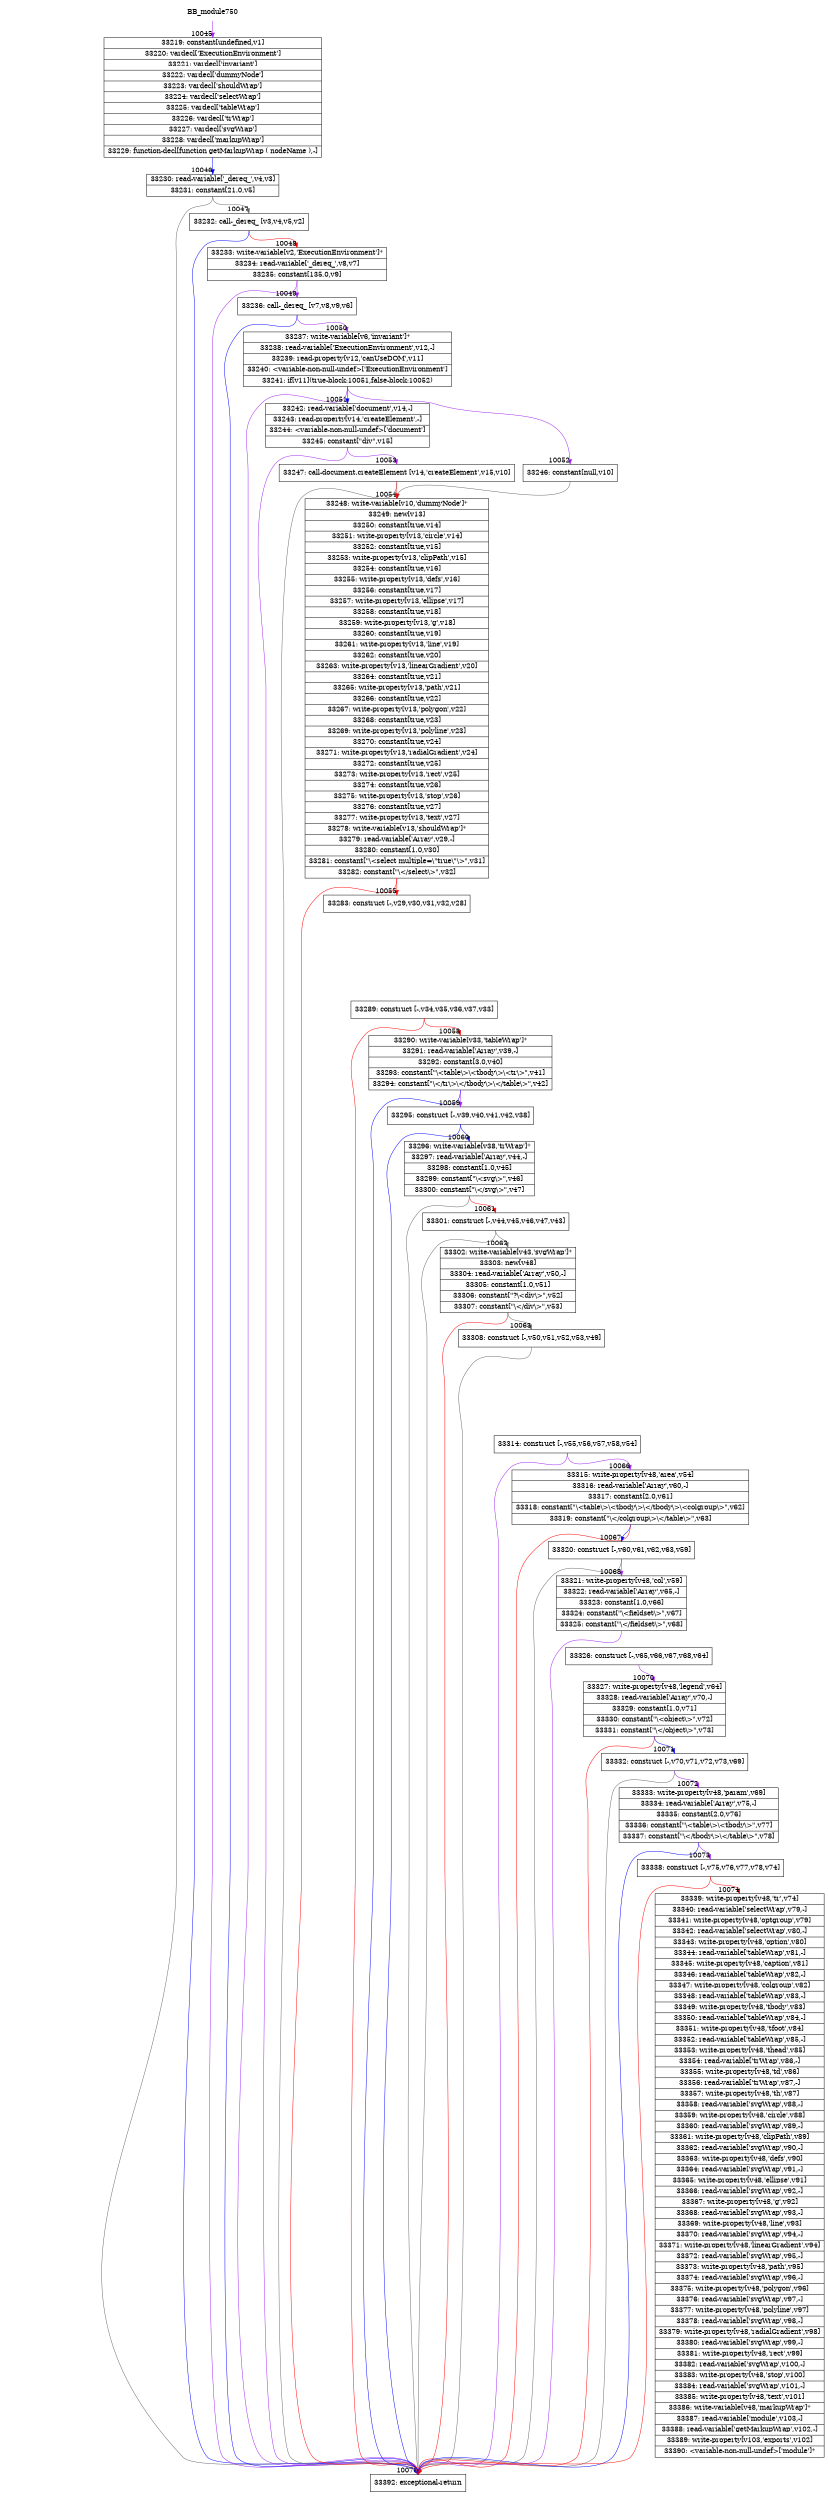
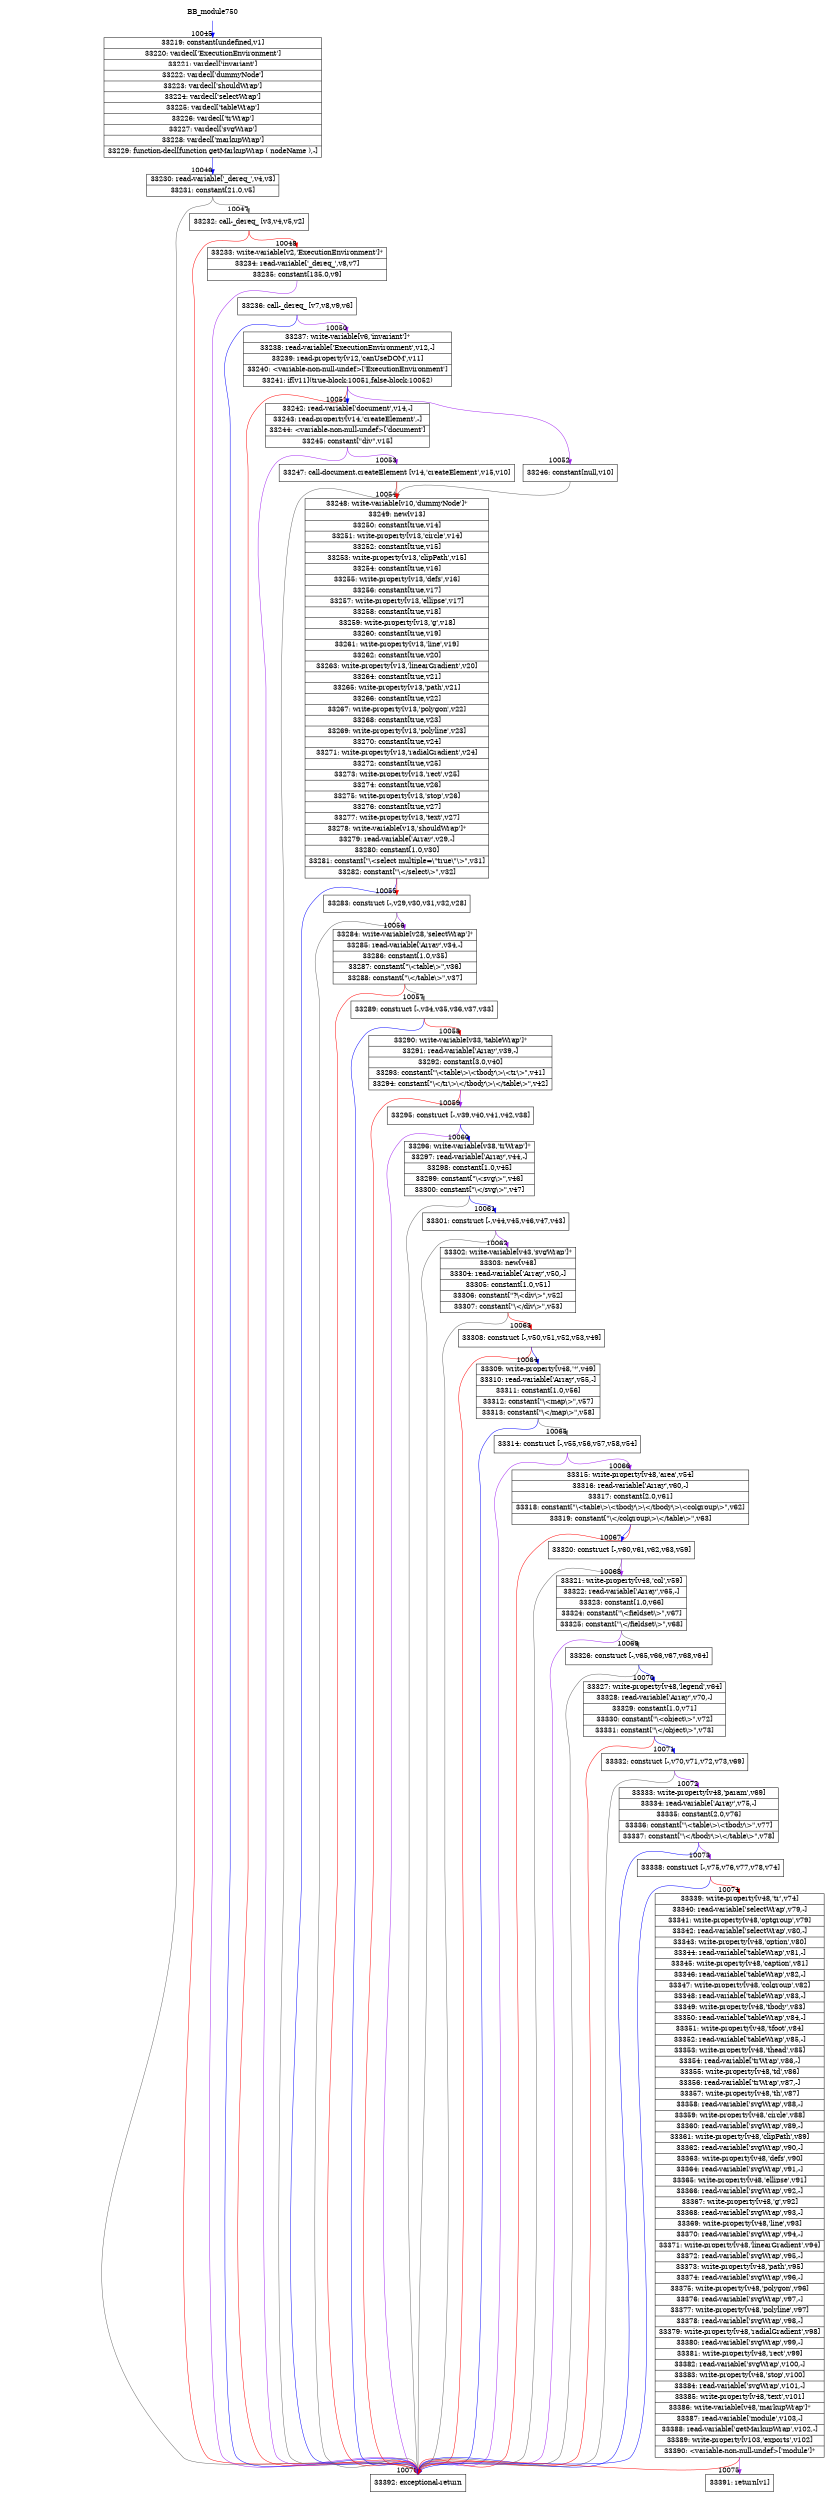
edge "BB_module750" -> "33219: constant[undefined,v1]": color purple -> blue
edge "33233: write-variable[v2,'ExecutionEnvironment']*" -> "33236: call-_dereq_ [v7,v8,v9,v6]": removed
node "33284: write-variable[v28,'selectWrap']*": added
edge "33296: write-variable[v38,'trWrap']*" -> "33301: construct [-,v44,v45,v46,v47,v43]": color red -> blue
edge "33301: construct [-,v44,v45,v46,v47,v43]" -> "33302: write-variable[v43,'svgWrap']*": color gray40 -> purple
edge "33302: write-variable[v43,'svgWrap']*" -> "33308: construct [-,v50,v51,v52,v53,v49]": color gray40 -> red
node "33309: write-property[v48,'*',v49]": added
edge "33232: call-_dereq_ [v3,v4,v5,v2]" -> "33392: exceptional-return": color blue -> red
edge "33237: write-variable[v6,'invariant']*" -> "33392: exceptional-return": color purple -> red
edge "33321: write-property[v48,'col',v59]" -> "33326: construct [-,v65,v66,v67,v68,v64]": added
edge "33326: construct [-,v65,v66,v67,v68,v64]" -> "33327: write-property[v48,'legend',v64]": color purple -> blue
edge "33248: write-variable[v10,'dummyNode']*" -> "33392: exceptional-return": color red -> blue
edge "33283: construct [-,v29,v30,v31,v32,v28]" -> "33392: exceptional-return": added
edge "33289: construct [-,v34,v35,v36,v37,v33]" -> "33392: exceptional-return": color red -> blue
edge "33290: write-variable[v33,'tableWrap']*" -> "33392: exceptional-return": color blue -> red
edge "33295: construct [-,v39,v40,v41,v42,v38]" -> "33392: exceptional-return": color blue -> purple
edge "33302: write-variable[v43,'svgWrap']*" -> "33392: exceptional-return": color red -> gray40
edge "33308: construct [-,v50,v51,v52,v53,v49]" -> "33392: exceptional-return": color gray40 -> red
edge "33326: construct [-,v65,v66,v67,v68,v64]" -> "33392: exceptional-return": added
edge "33338: construct [-,v75,v76,v77,v78,v74]" -> "33392: exceptional-return": color red -> blue
edge "33339: write-property[v48,'tr',v74]" -> "33392: exceptional-return": added
node "33391: return[v1]": added
